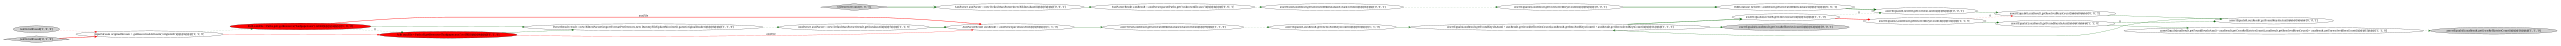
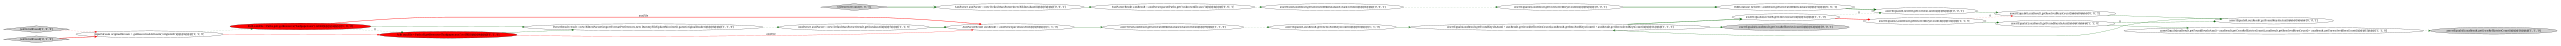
node "testNotAllFound['1', '0', '0']": shape ellipse -> diamond
